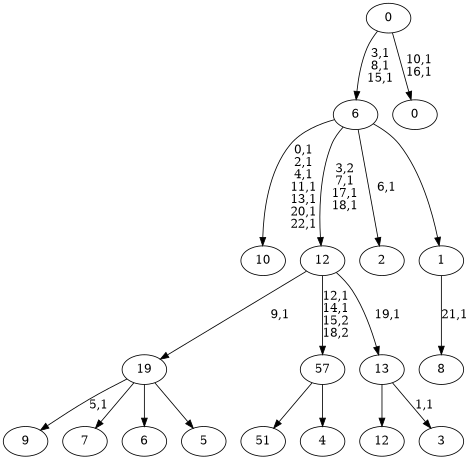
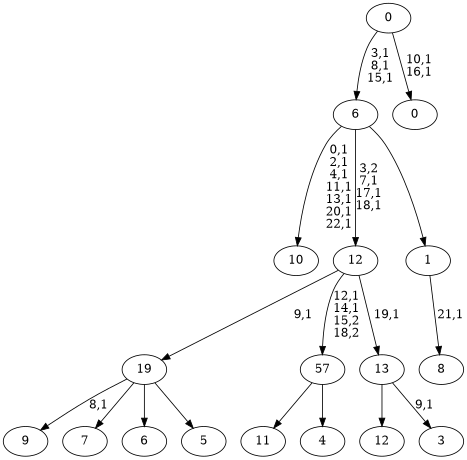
node "2": removed
edge "19" -> "9": label "5,1" -> "8,1"
edge "13" -> "3": label "1,1" -> "9,1"
node "51": label "51" -> "11"
